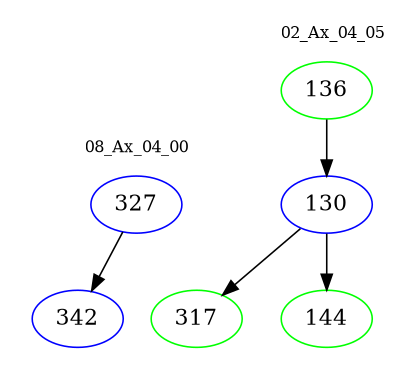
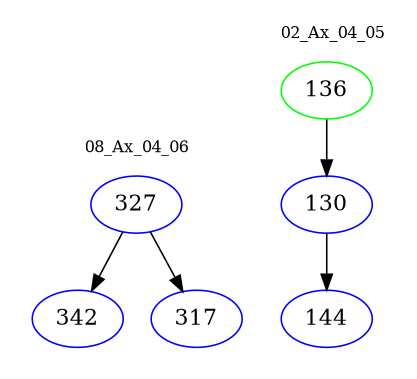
cluster "08_Ax_04_00": label "08_Ax_04_00" -> "08_Ax_04_06"
edge "130" -> "317": now "327" -> "317"
node "317": color green -> blue
node "144": color green -> blue
